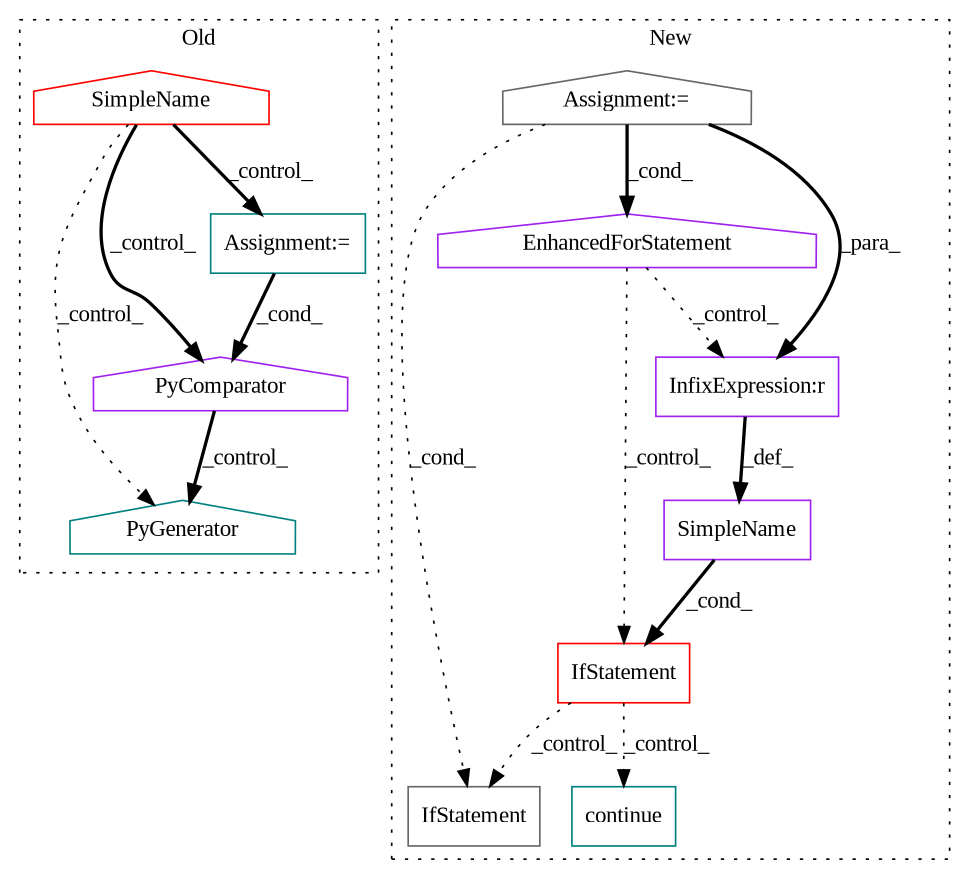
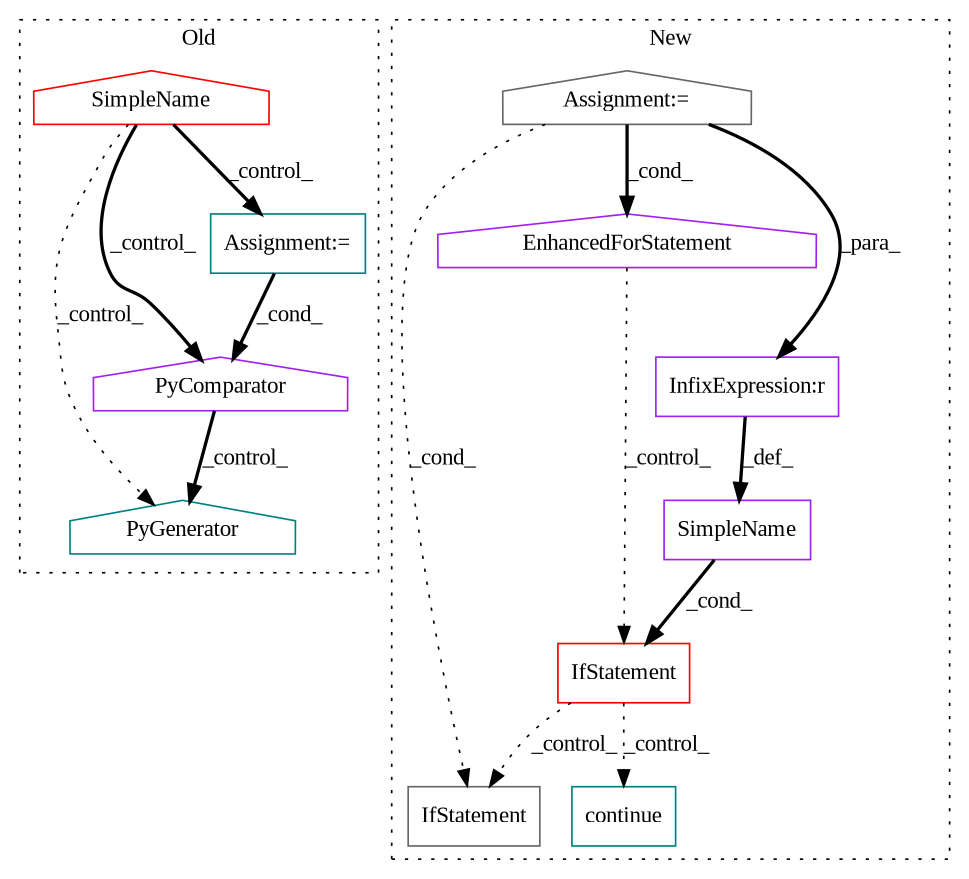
edge "EnhancedForStatement" -> "InfixExpression:r": removed, label "_control_"
